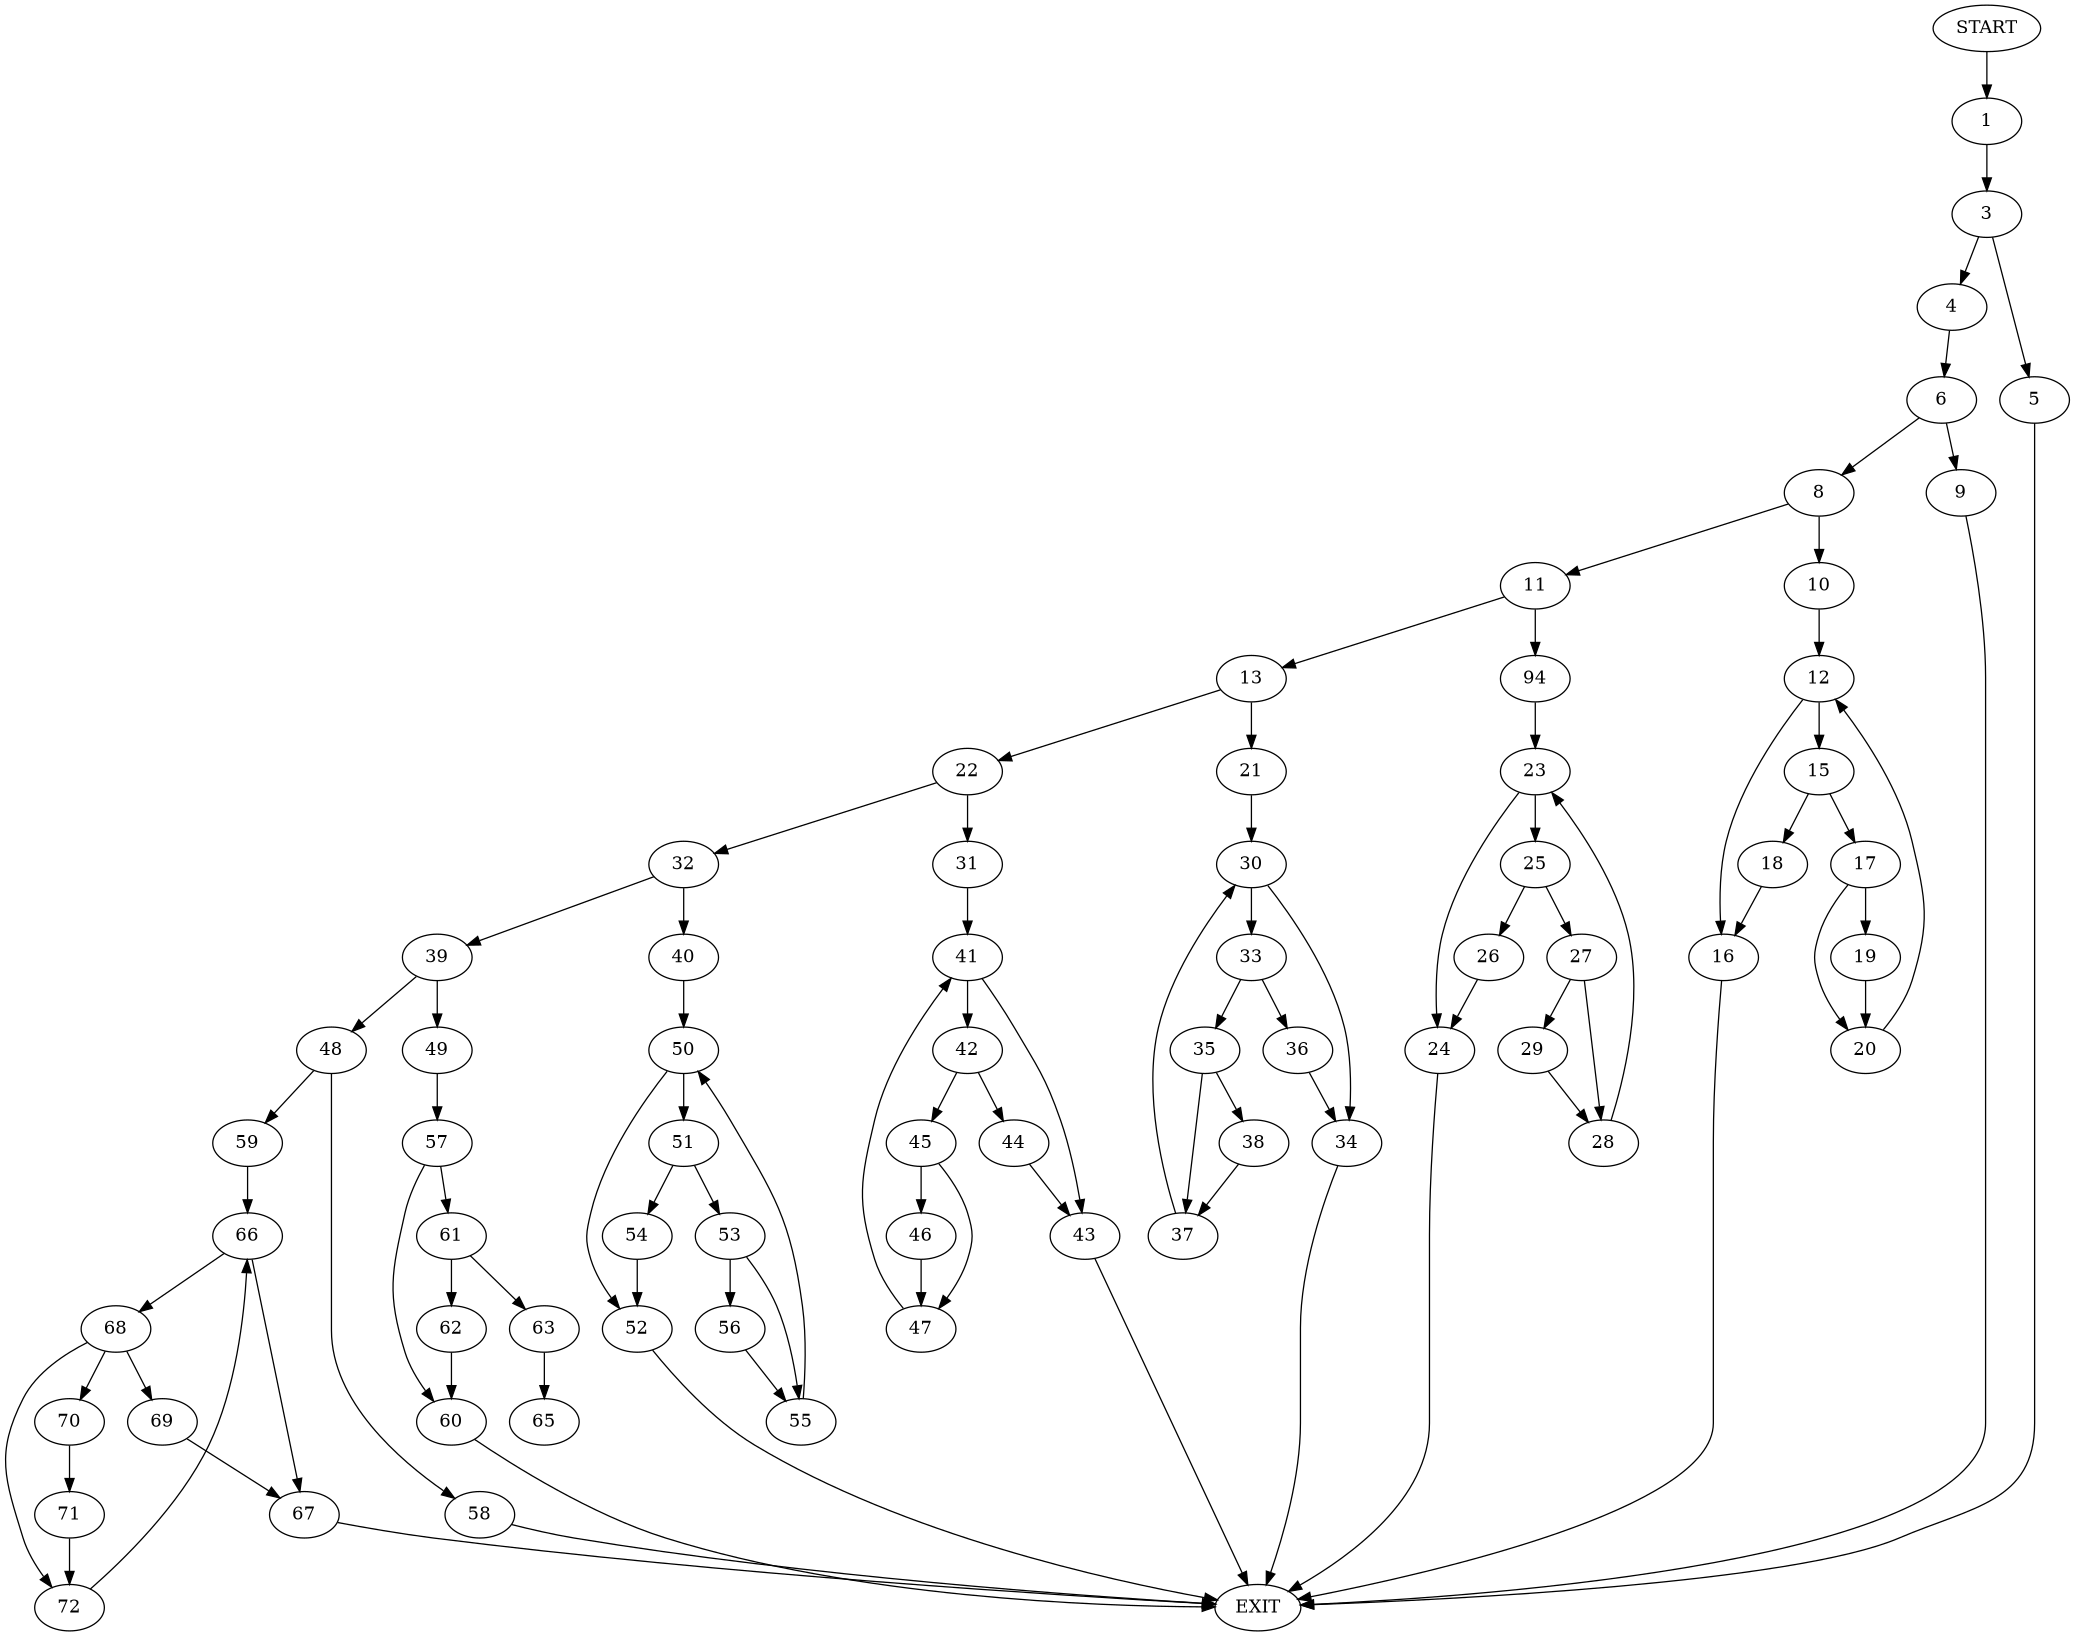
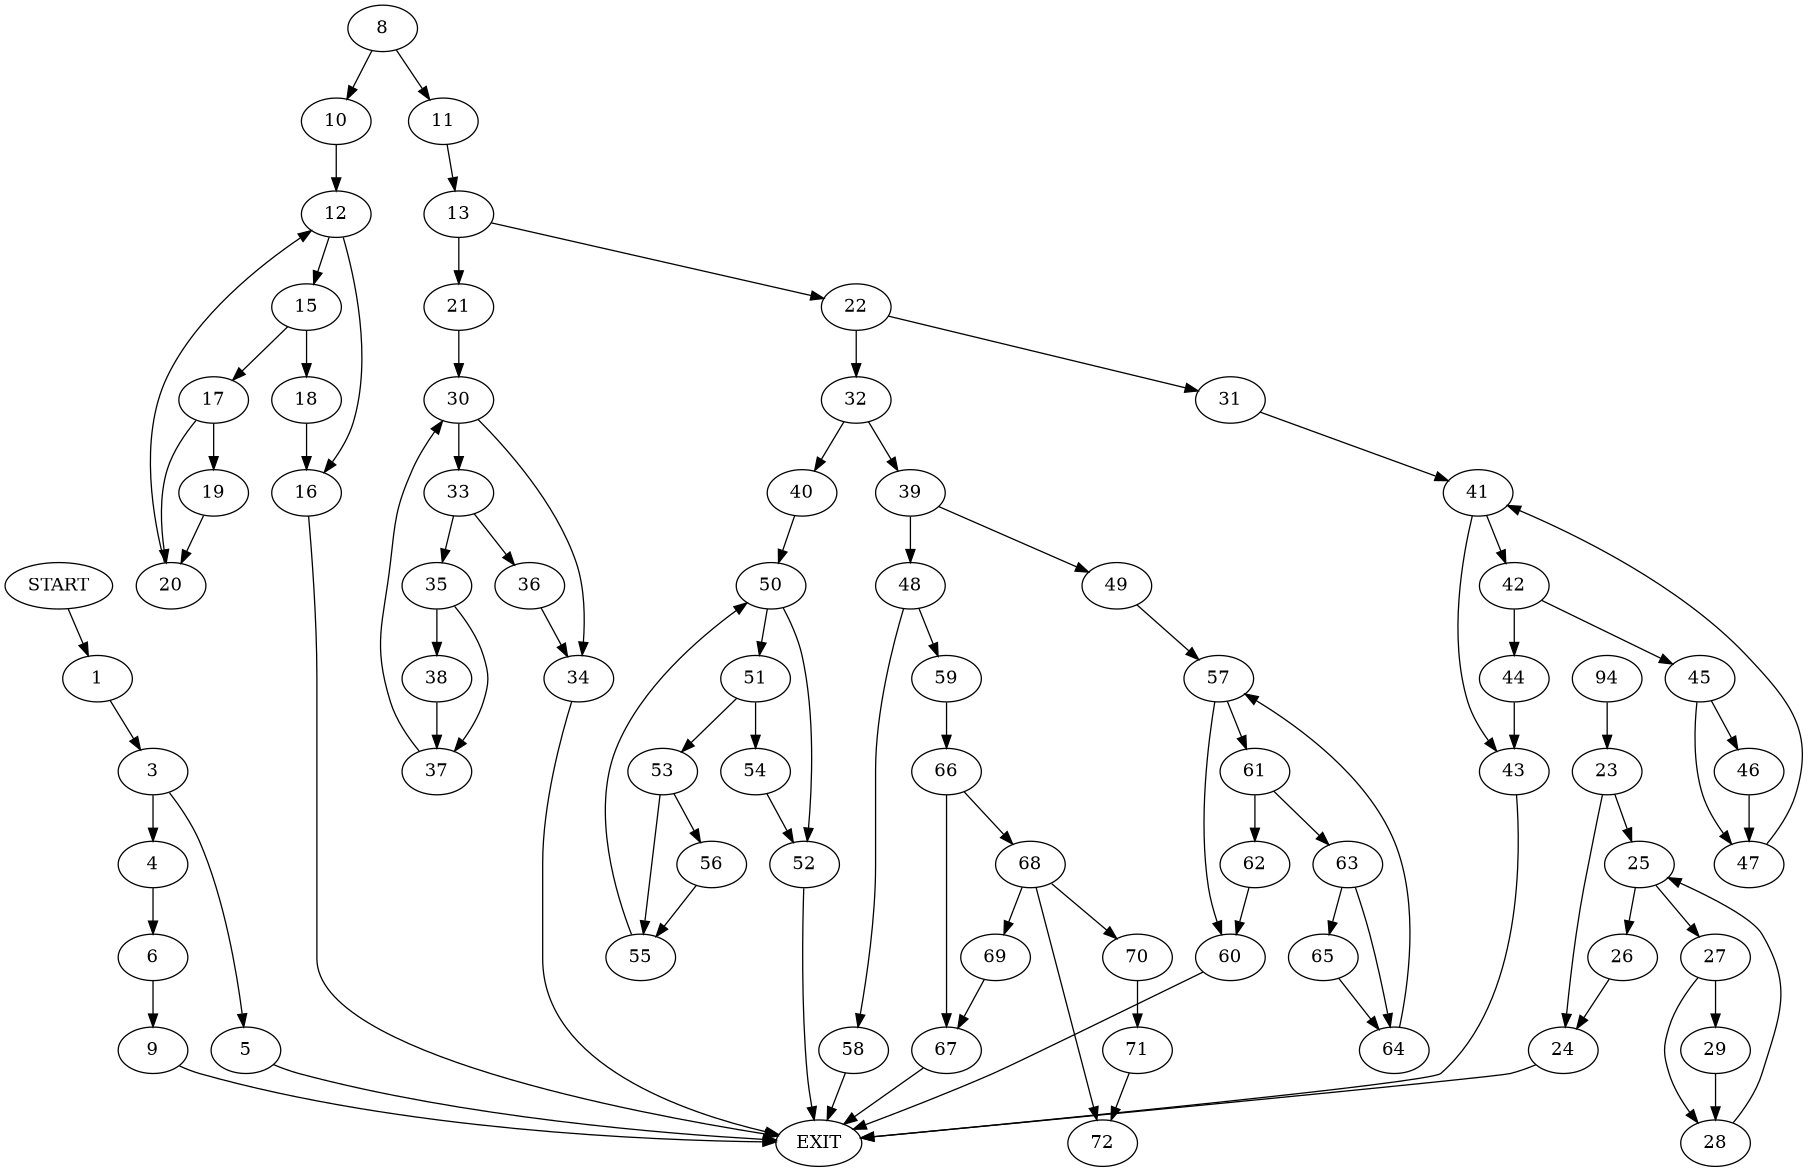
edge "6" -> "8": removed
edge "11" -> "94": removed
edge "28" -> "23": now "28" -> "25"
node "64": added
edge "72" -> "66": removed
